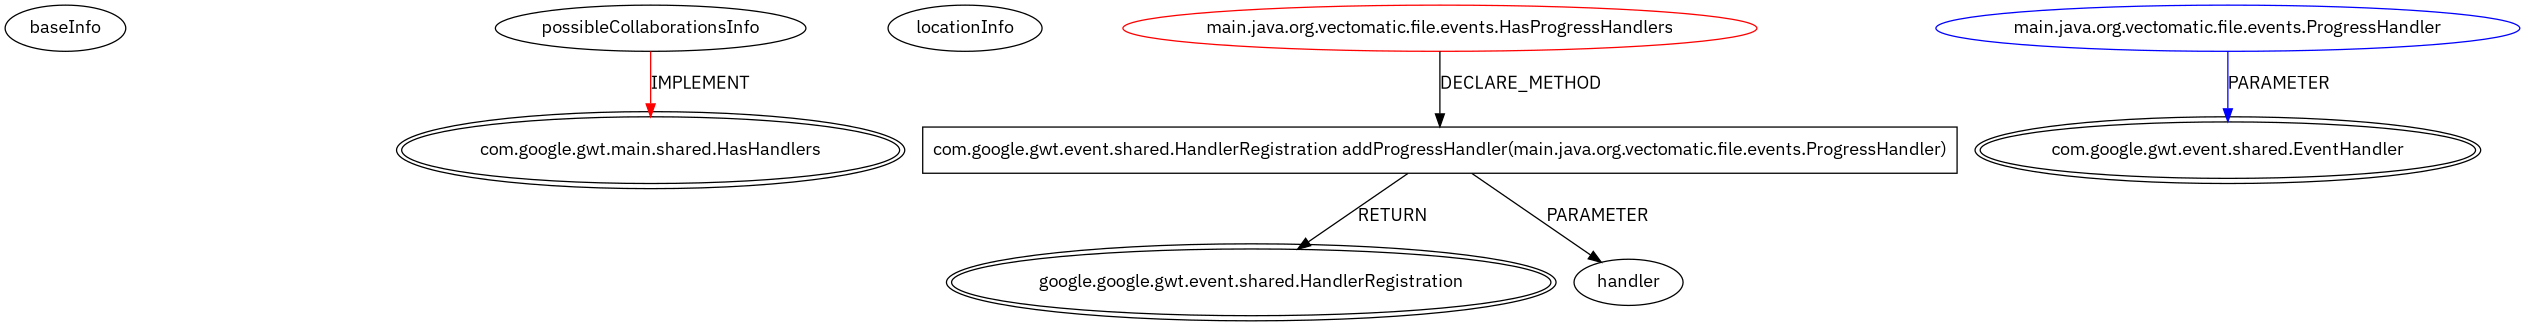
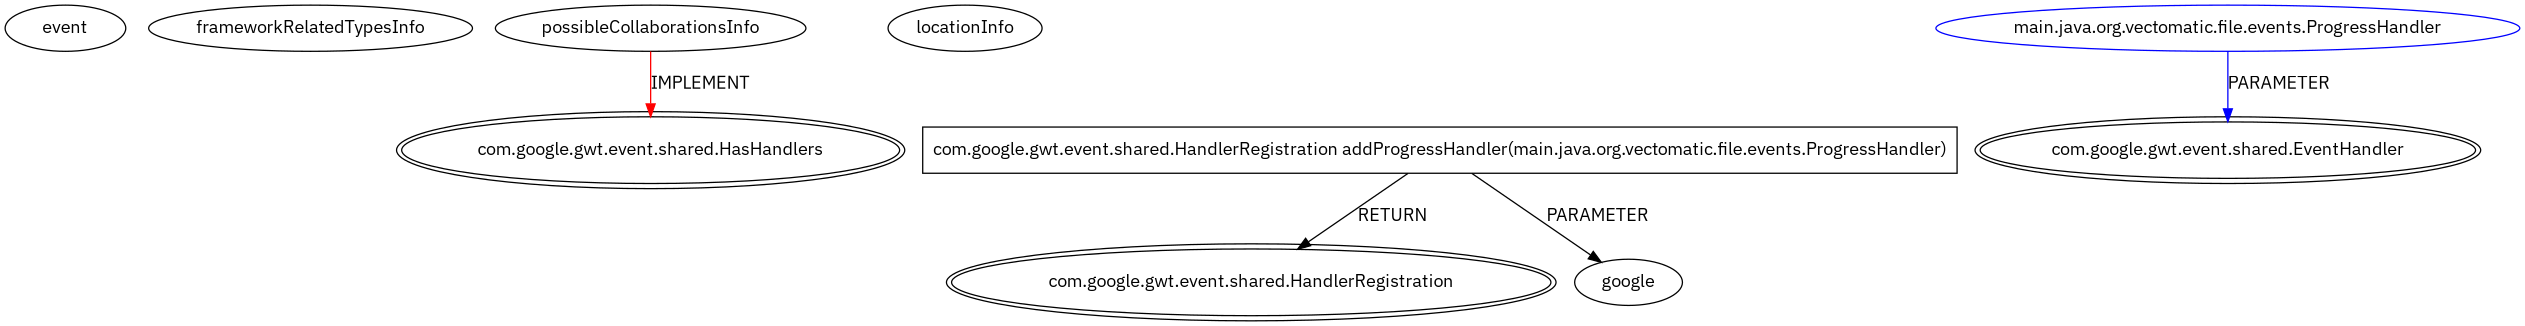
node "baseInfo": label "baseInfo" -> "event"
node "frameworkRelatedTypesInfo": added
node "main.java.org.vectomatic.file.events.HasProgressHandlers": removed
node "com.google.gwt.main.shared.HasHandlers": label "com.google.gwt.main.shared.HasHandlers" -> "com.google.gwt.event.shared.HasHandlers"
node "google.google.gwt.event.shared.HandlerRegistration": label "google.google.gwt.event.shared.HandlerRegistration" -> "com.google.gwt.event.shared.HandlerRegistration"
node "handler": label "handler" -> "google"
